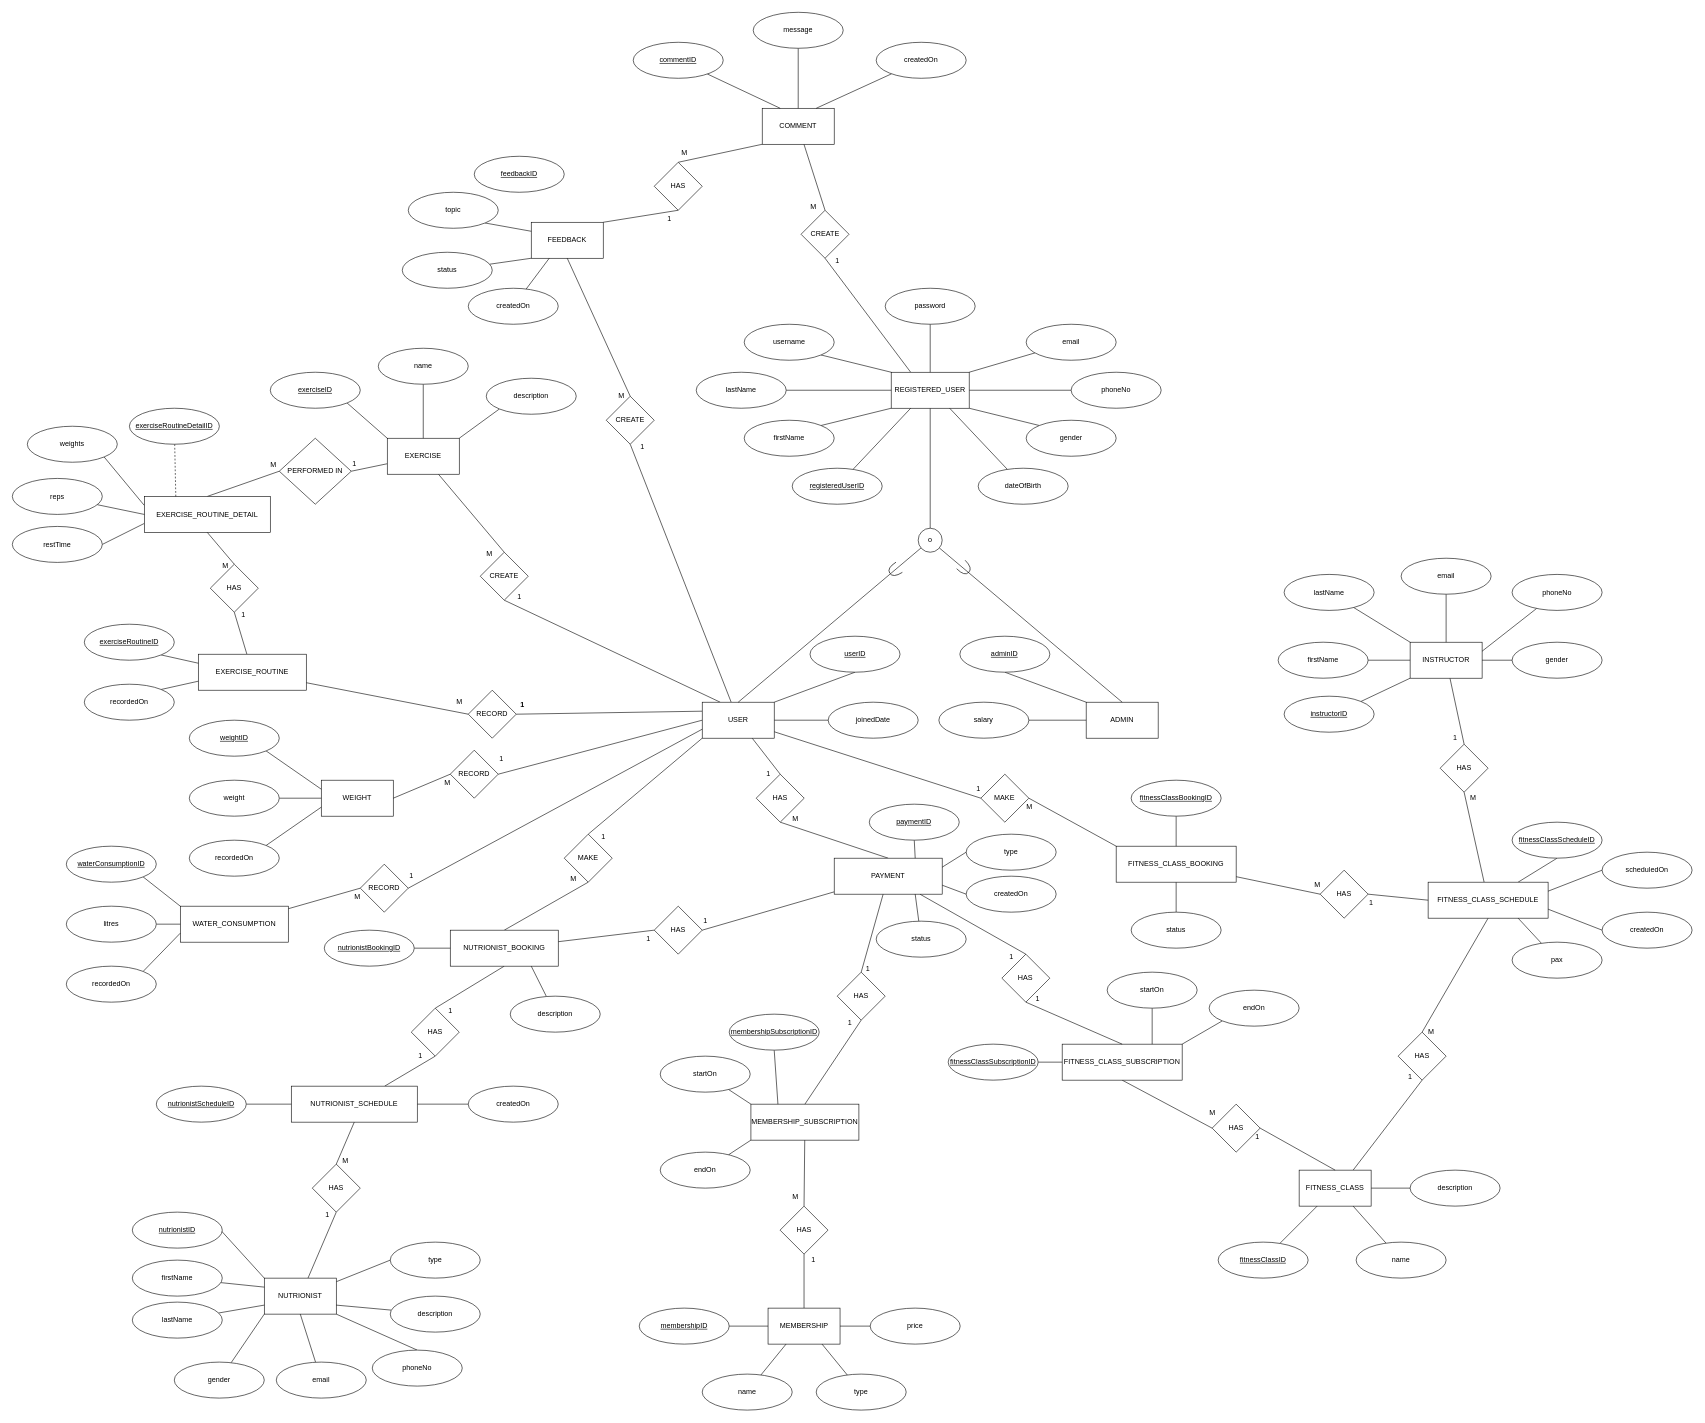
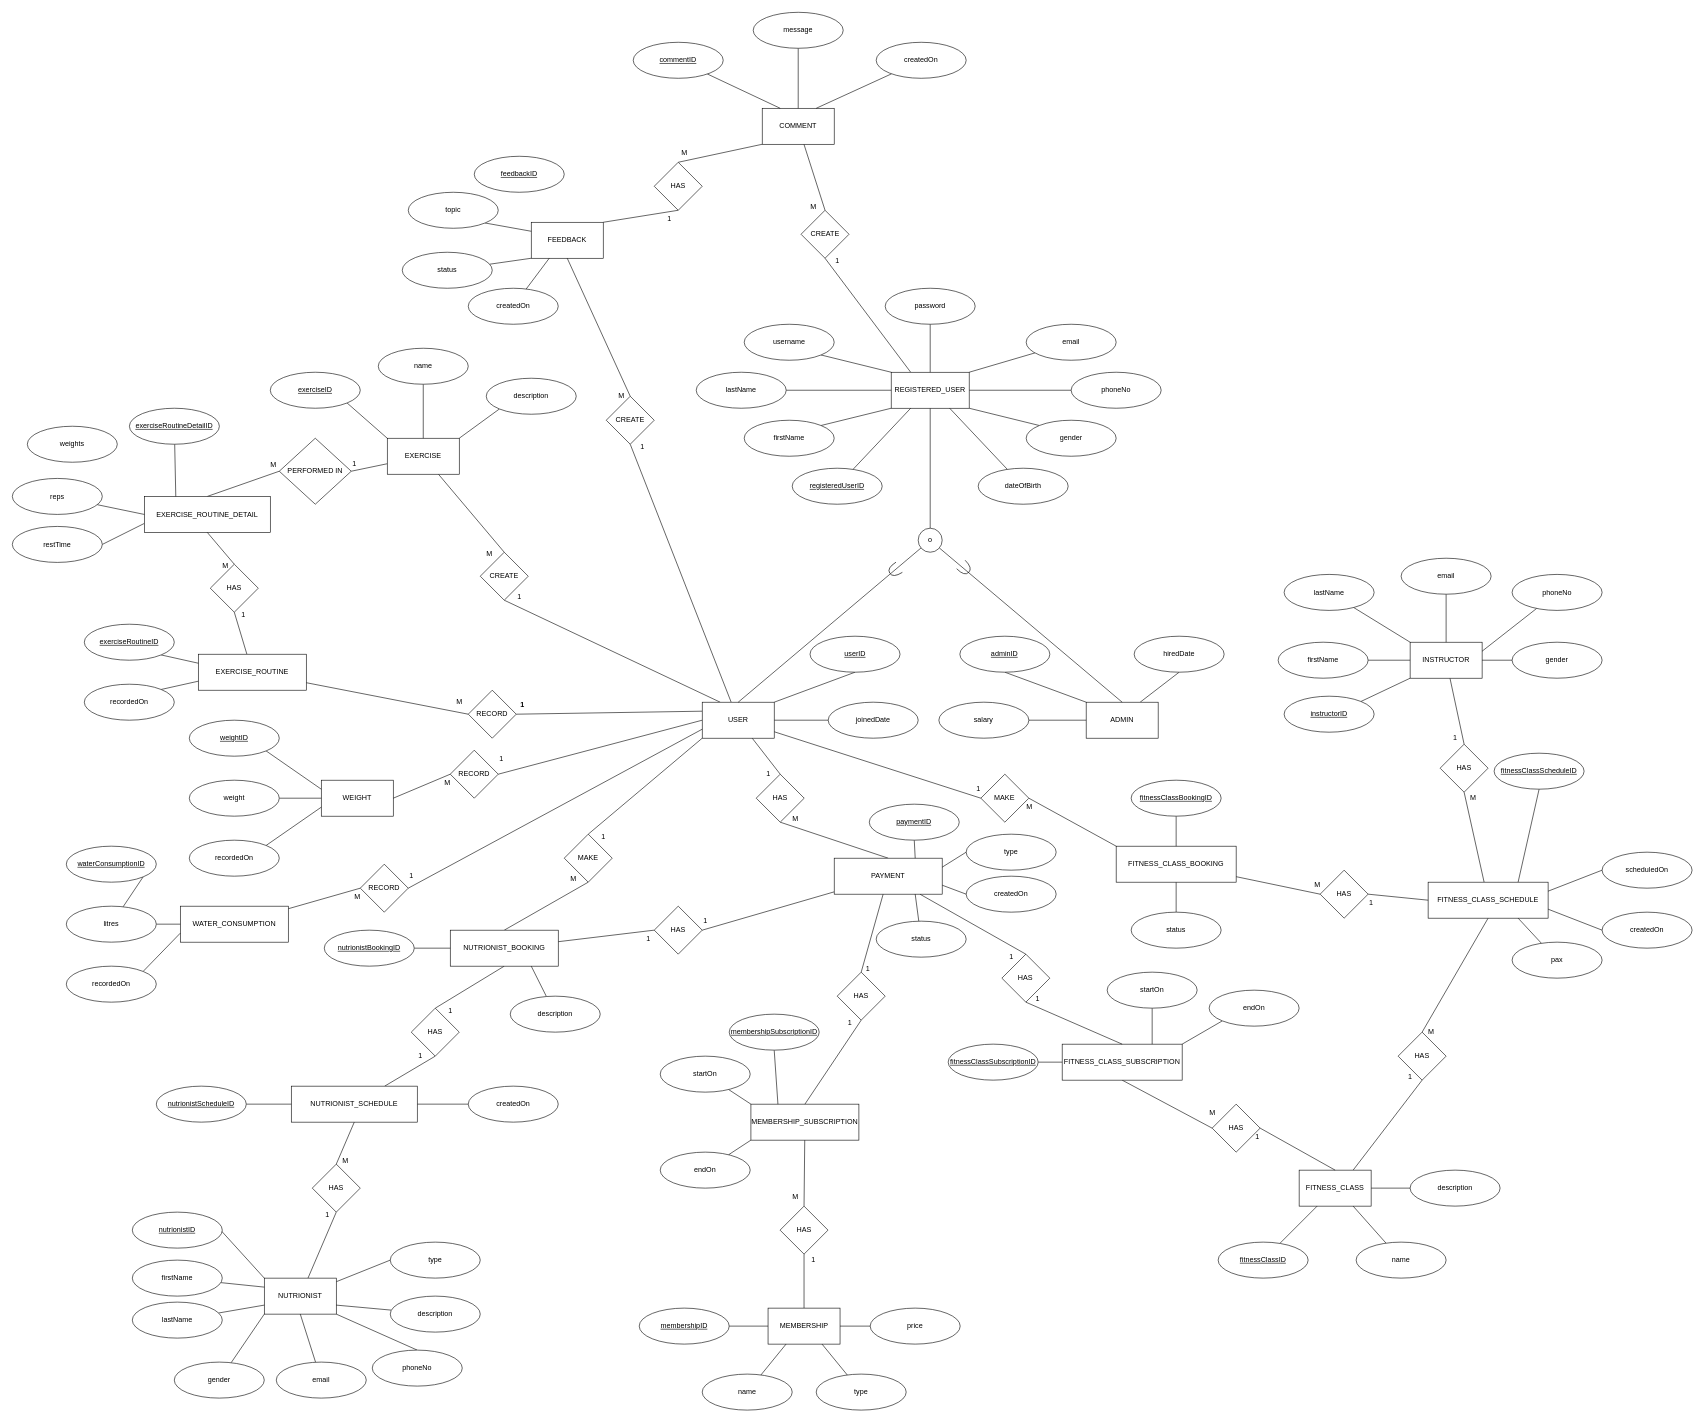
edge "exerciseRoutineDetailID" -- "EXERCISE_ROUTINE_DETAIL": style dashed -> solid
edge "weights" -- "EXERCISE_ROUTINE_DETAIL": removed
node "hiredDate": added
edge "hiredDate" -- "ADMIN": added
node "fitnessClassScheduleID": moved (1557, 840) -> (1539, 771)
edge "waterConsumptionID" -- "WATER_CONSUMPTION": now "waterConsumptionID" -- "litres"
